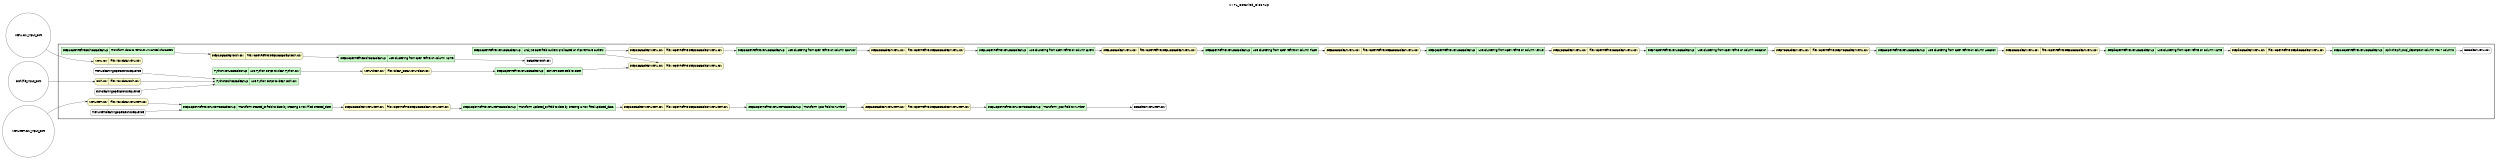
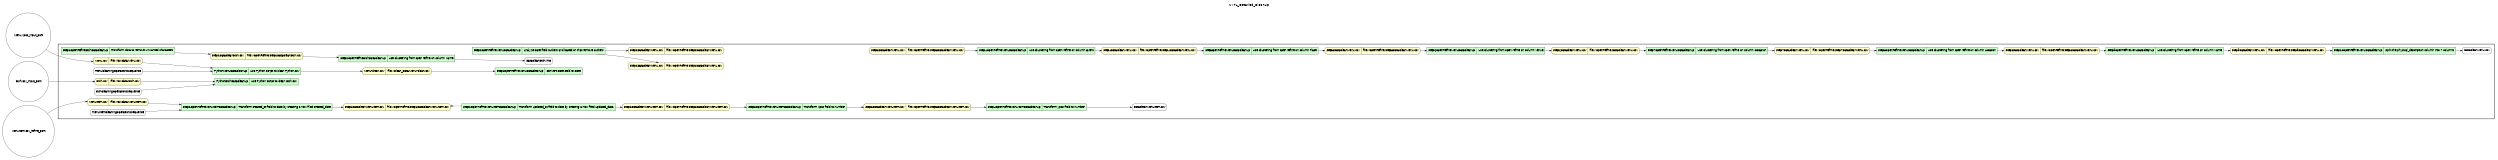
node "Menu.csv_input_port": label "Menu.csv_input_port" -> "Menu.xpos_input_port"
node "Step3OpenRefineMenuDataCleanup": removed
node "DataCleanDish.csv": label "DataCleanDish.csv" -> "DataCleanDish.into"
edge "Menu.csv" -> "PythonMenuDataCleanup": added
edge "Step1OpenRefineMenuDataCleanup" -> "Step1DataCleanMenu.csv": removed
edge "menuCleaningOperationsSequence" -> "PythonDishDataCleanup": now "menuCleaningOperationsSequence" -> "PythonMenuDataCleanup"
node "Dish.file_input_port": label "Dish.file_input_port" -> "Dish.csv_input_port"
edge "Step1DataCleanMenuItem.csv" -> "Step2OpenRefineMenuItemDataCleanup": reversed
node "MenuItem.csv_input_port": label "MenuItem.csv_input_port" -> "MenuItem.csv_refine_port"
